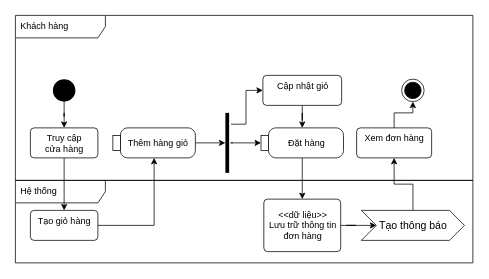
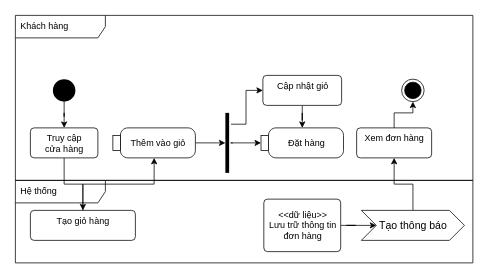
node "Thêm hàng giỏ": label "Thêm hàng giỏ" -> "Thêm vào giỏ"
edge "Đặt hàng" -> "<<dữ liệu>> Lưu trữ thông tin đơn hàng": removed
node "Tạo giỏ hàng": size 68x30 -> 105x30
